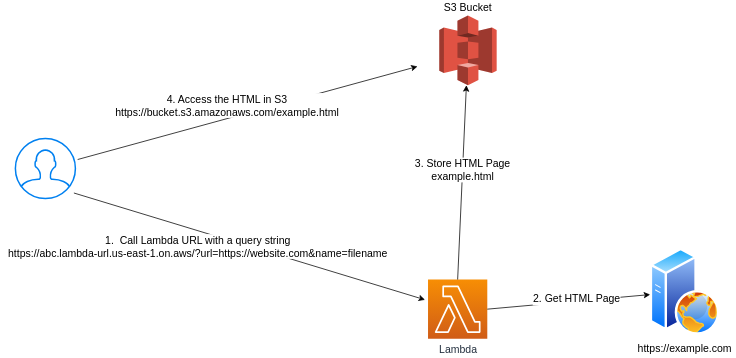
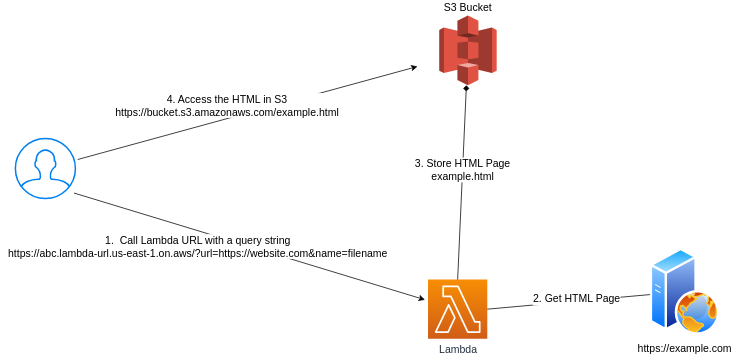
edge "Lambda" -> "S3 Bucket": arrowhead classic -> diamond
edge "Lambda" -> "https://example.com": arrowhead classic -> none
